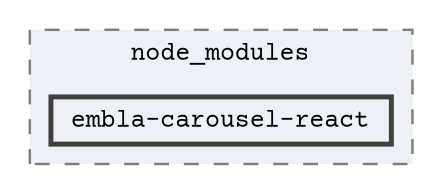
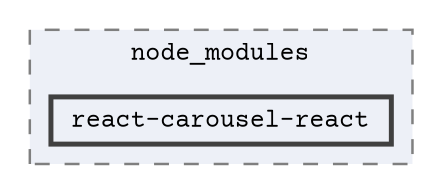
node "embla-carousel-react": label "embla-carousel-react" -> "react-carousel-react"
